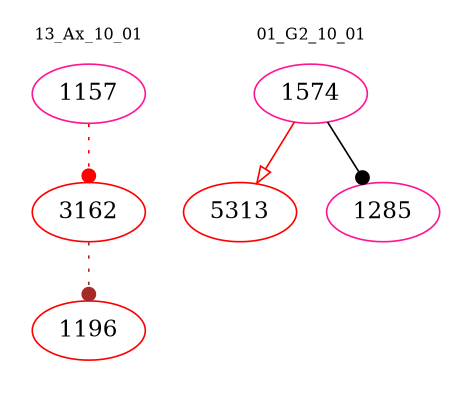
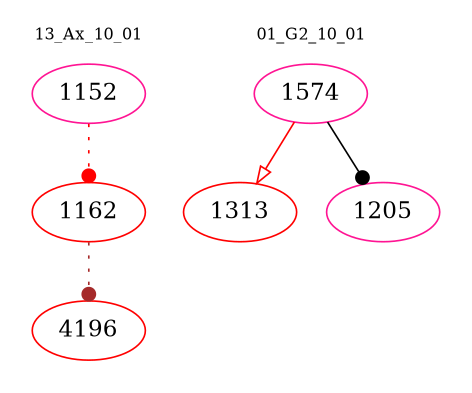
node "1157": label "1157" -> "1152"
node "3162": label "3162" -> "1162"
node "5313": label "5313" -> "1313"
node "1285": label "1285" -> "1205"
node "1196": label "1196" -> "4196"
